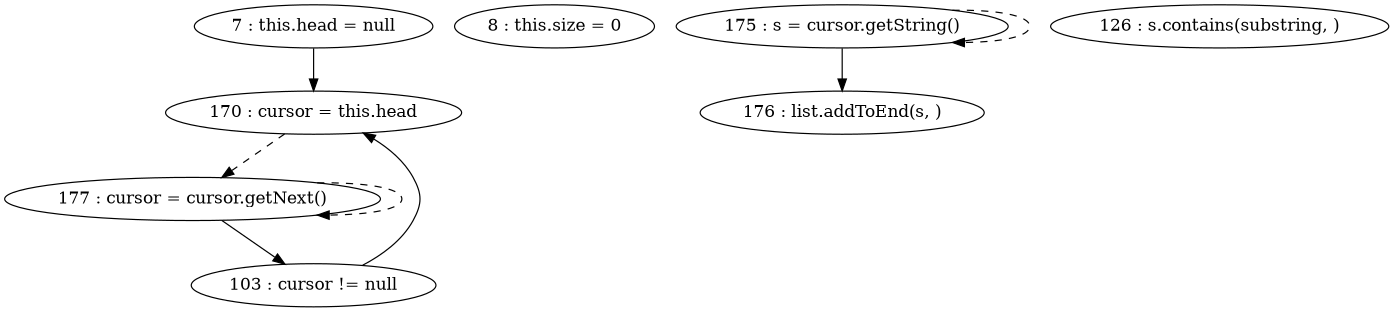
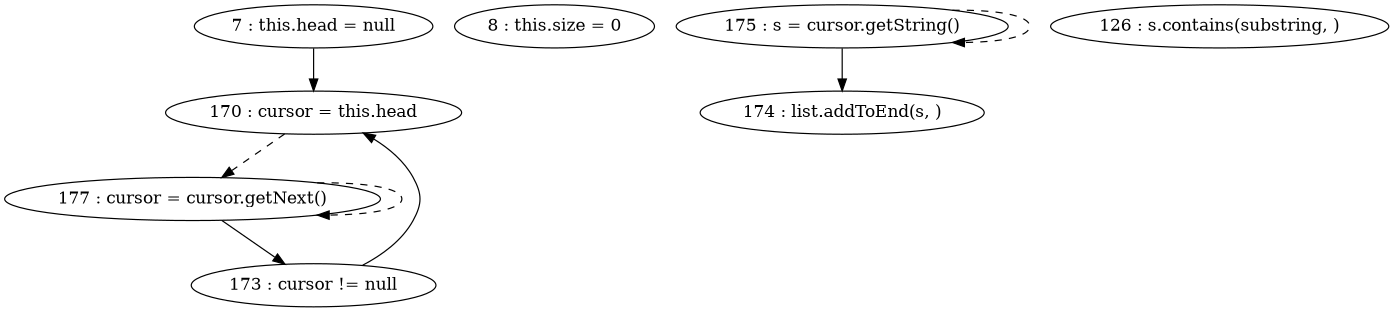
node "176 : list.addToEnd(s, )": label "176 : list.addToEnd(s, )" -> "174 : list.addToEnd(s, )"
node "103 : cursor != null": label "103 : cursor != null" -> "173 : cursor != null"
